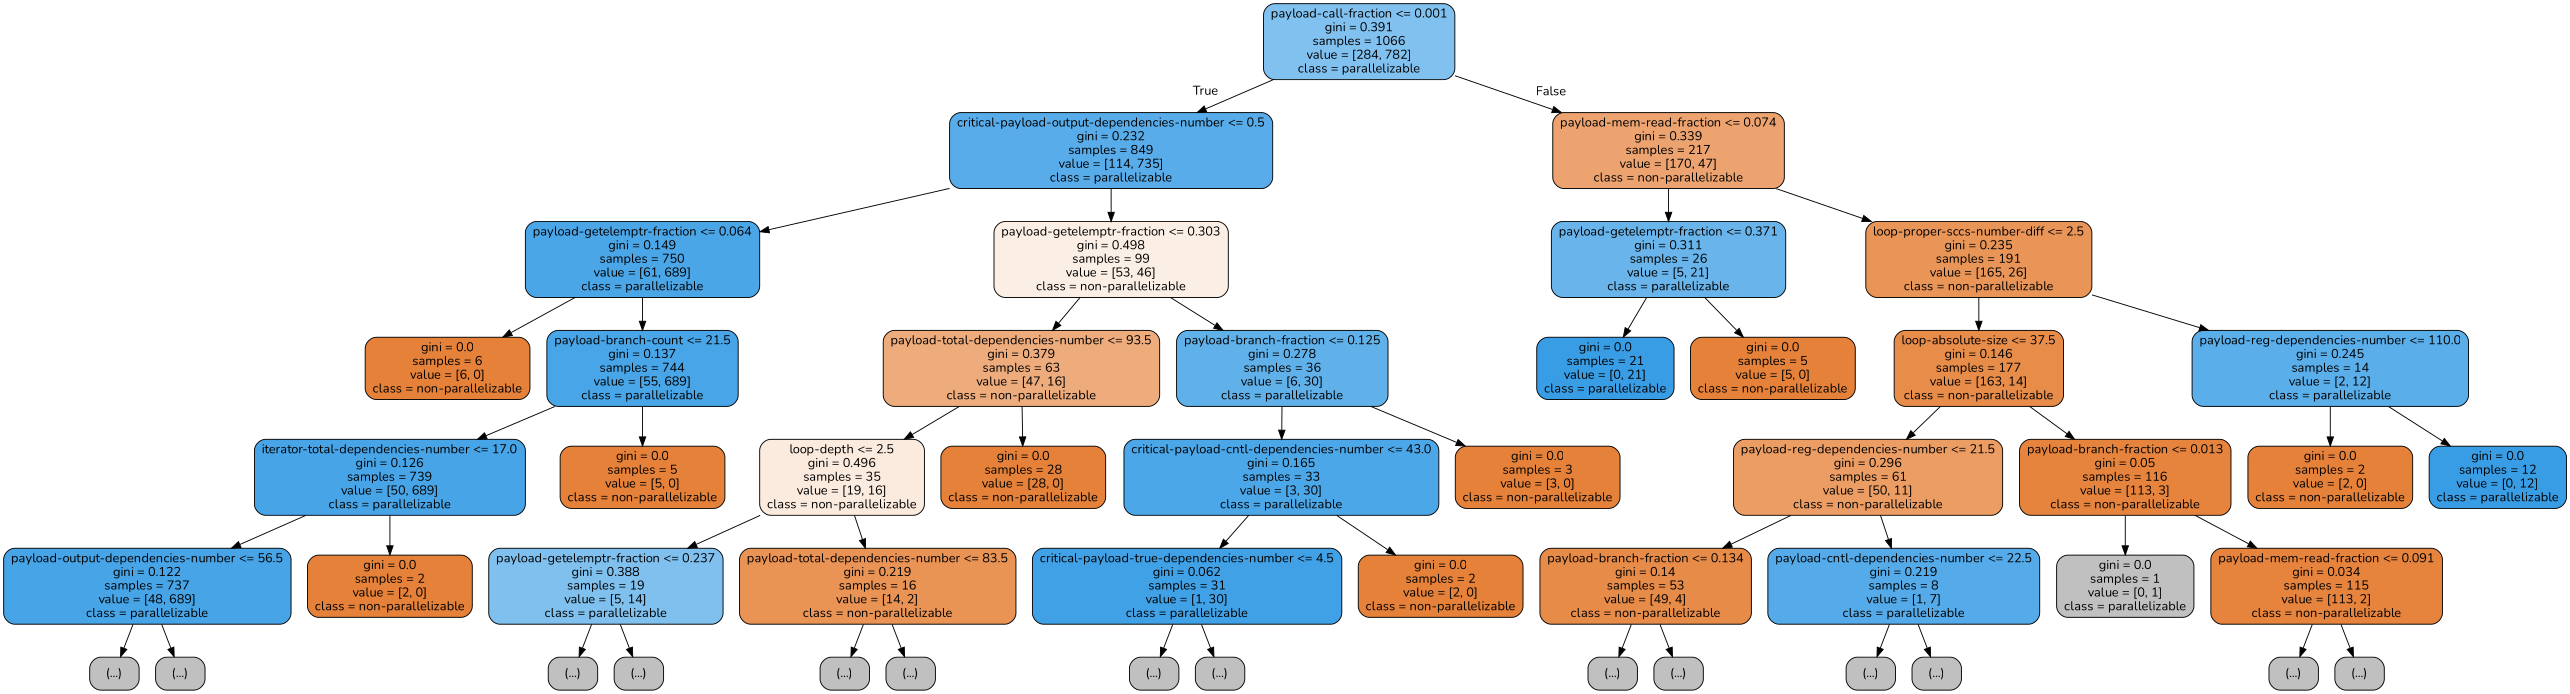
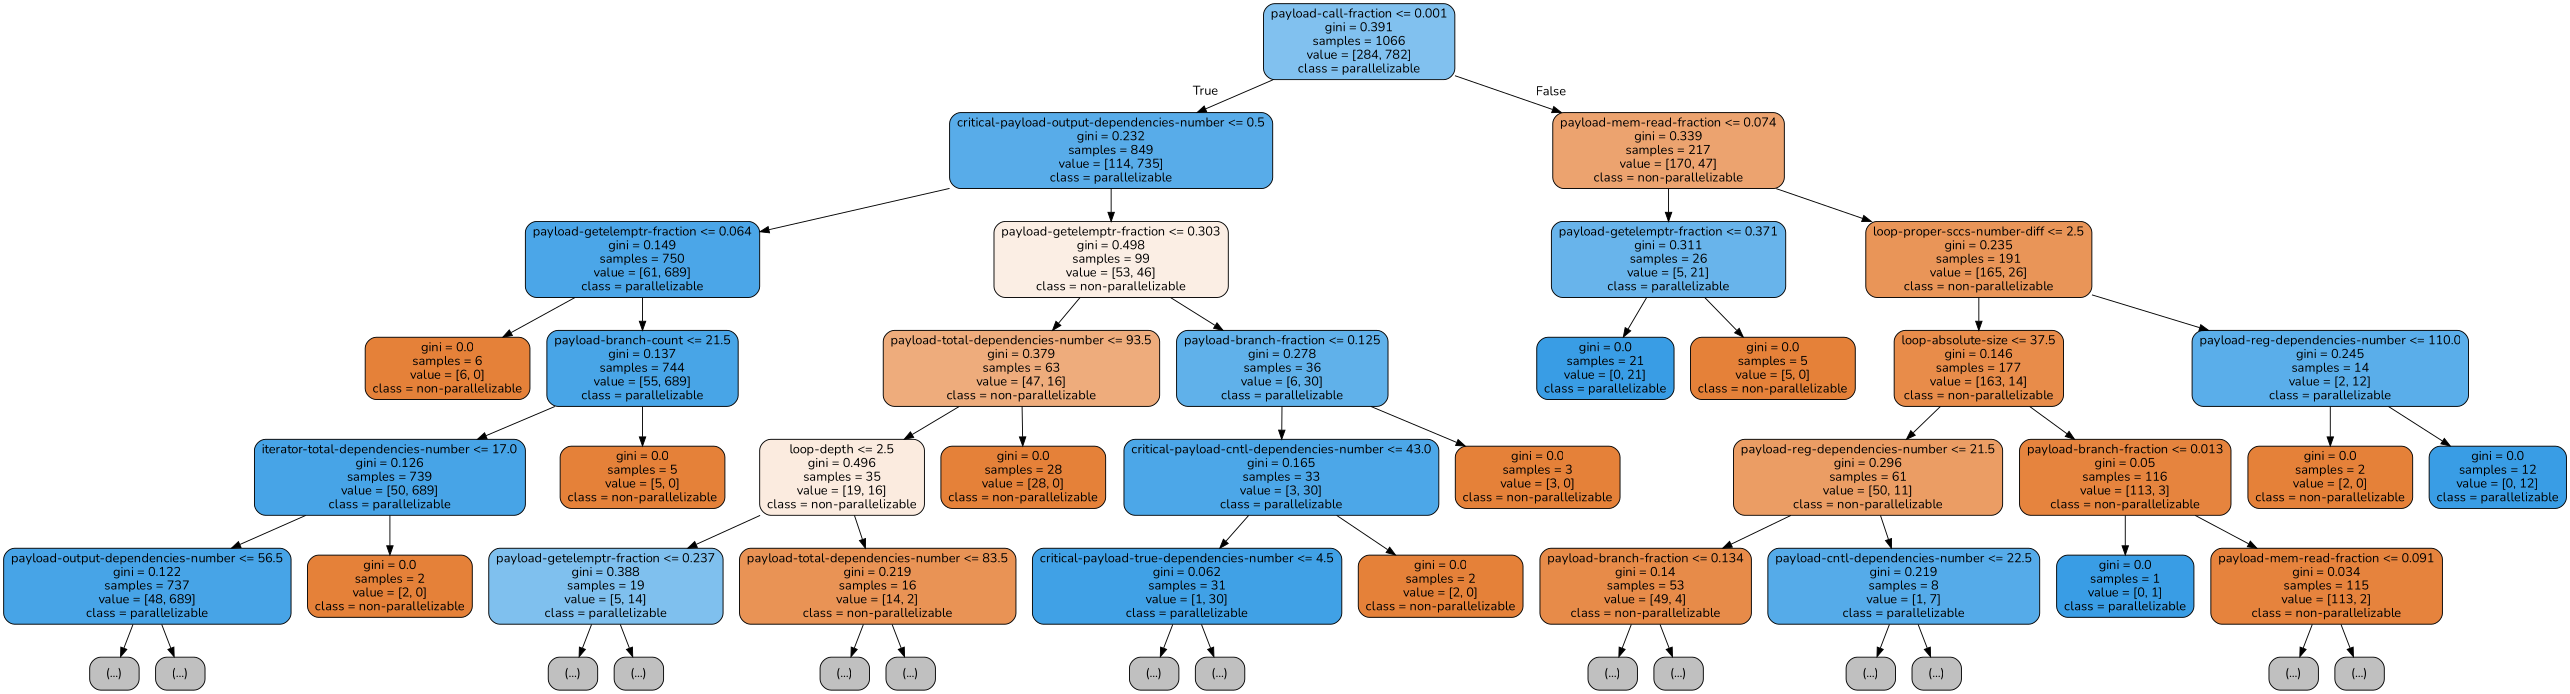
node "gini = 0.0 samples = 1 value = [0, 1] class = parallelizable": fillcolor #c0c0c0 -> #399de5ff
